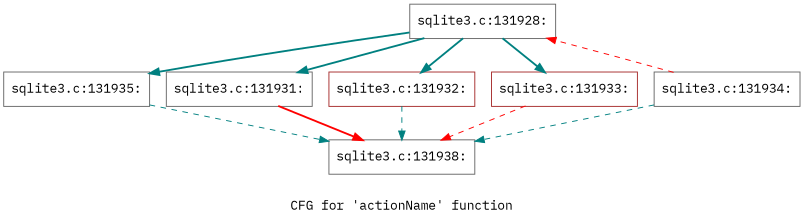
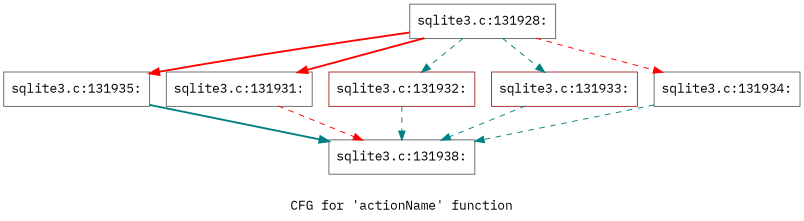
edge "sqlite3.c:131928:" -> "sqlite3.c:131935:": color teal -> red
edge "sqlite3.c:131928:" -> "sqlite3.c:131932:": style bold -> dashed
edge "sqlite3.c:131928:" -> "sqlite3.c:131933:": style bold -> dashed
edge "sqlite3.c:131928:" -> "sqlite3.c:131931:": color teal -> red
edge "sqlite3.c:131934:" -> "sqlite3.c:131928:": reversed
edge "sqlite3.c:131931:" -> "sqlite3.c:131938:": style bold -> dashed
edge "sqlite3.c:131933:" -> "sqlite3.c:131938:": color red -> teal
edge "sqlite3.c:131935:" -> "sqlite3.c:131938:": style dashed -> bold
